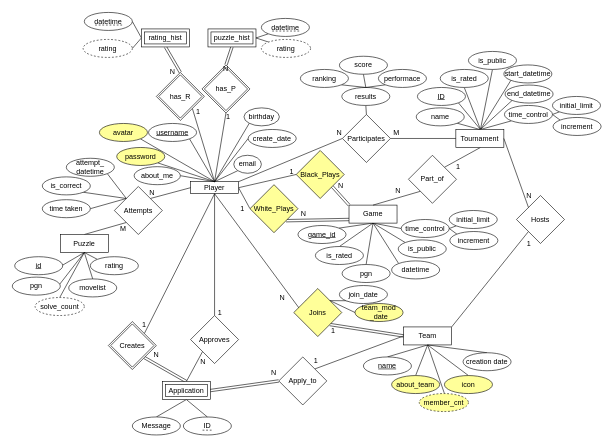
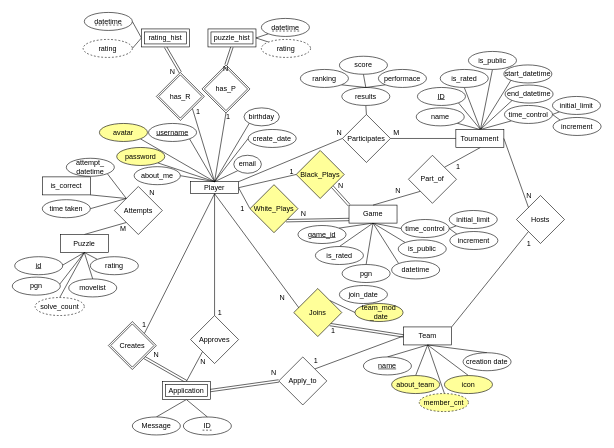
node "is_correct": shape ellipse -> rectangle
edge "Player" -- "Attempts": removed
edge "join_date" -- "Joins": removed
